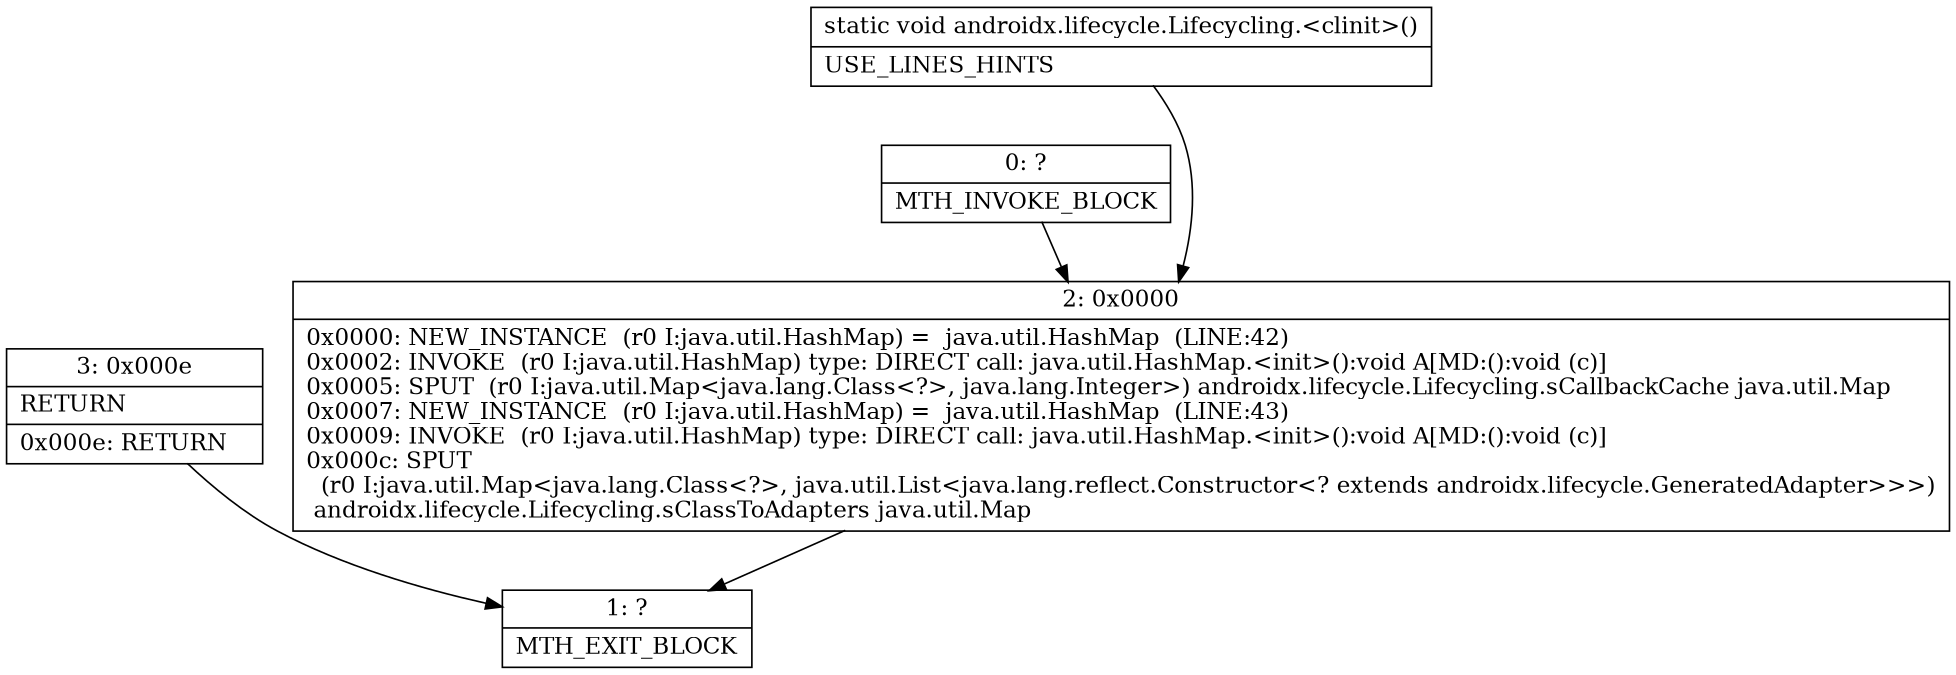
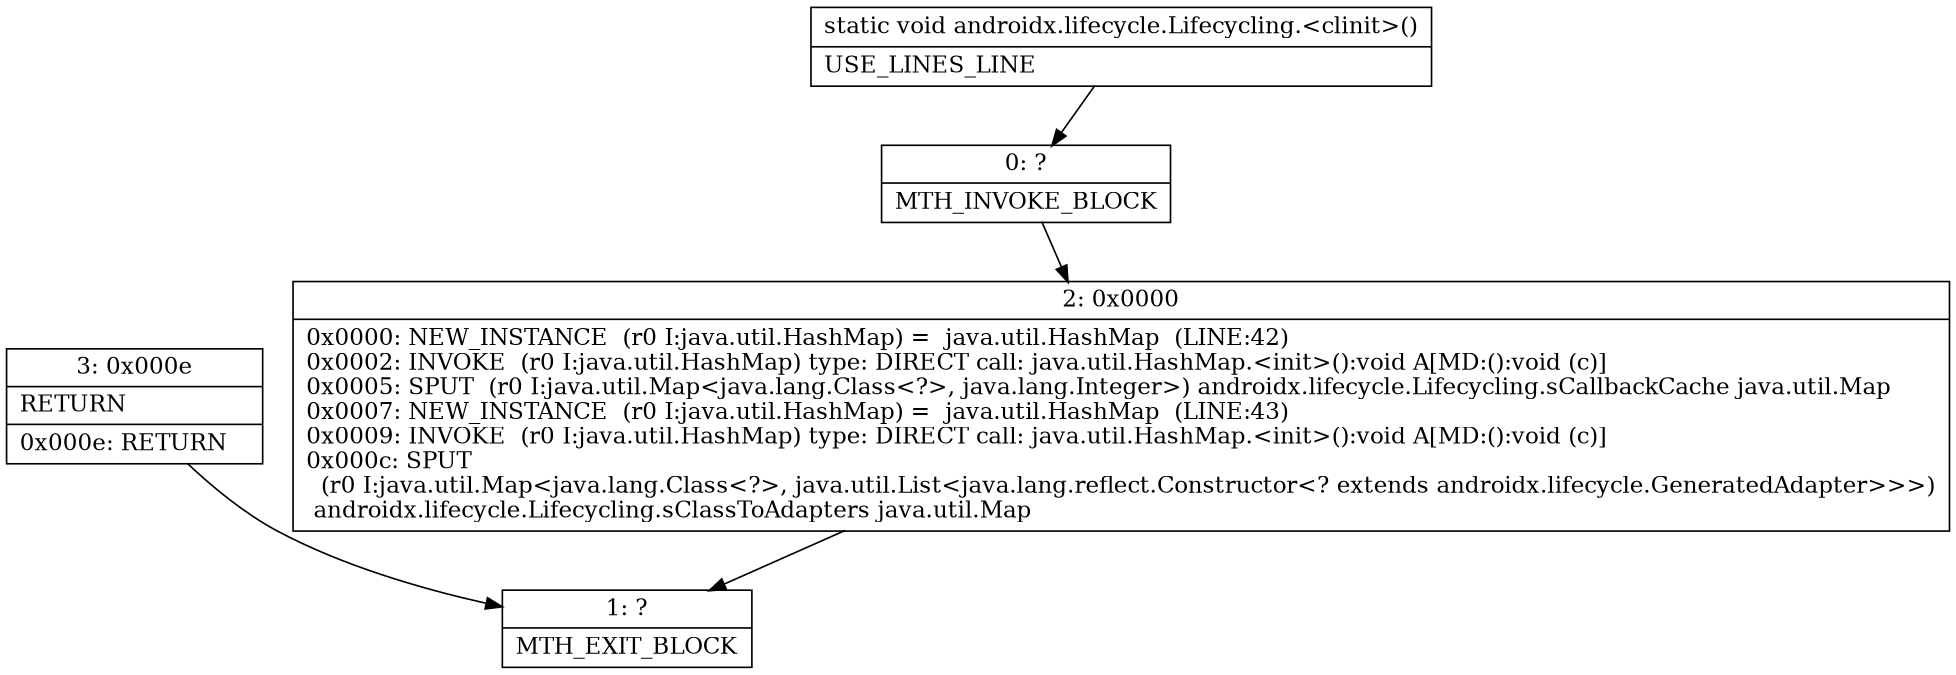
node "static void androidx.lifecycle.Lifecycling.<clinit>()": text "USE_LINES_HINTS" -> "USE_LINES_LINE"
edge "static void androidx.lifecycle.Lifecycling.<clinit>()" -> "2: 0x0000": now "static void androidx.lifecycle.Lifecycling.<clinit>()" -> "0: ?"
